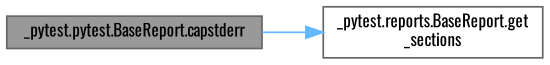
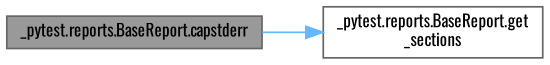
node "_pytest.pytest.BaseReport.capstderr": label "_pytest.pytest.BaseReport.capstderr" -> "_pytest.reports.BaseReport.capstderr"
